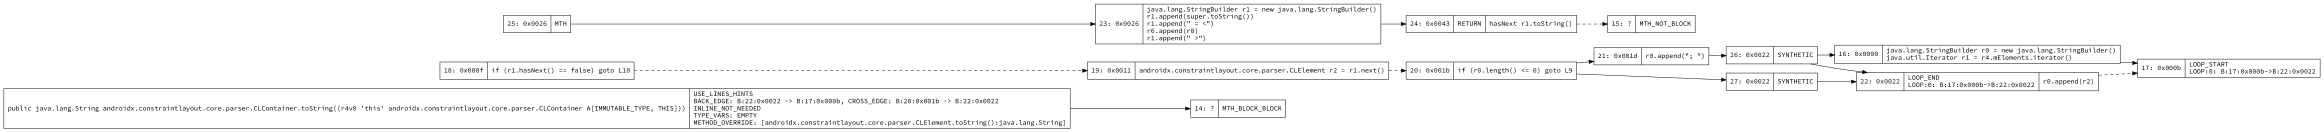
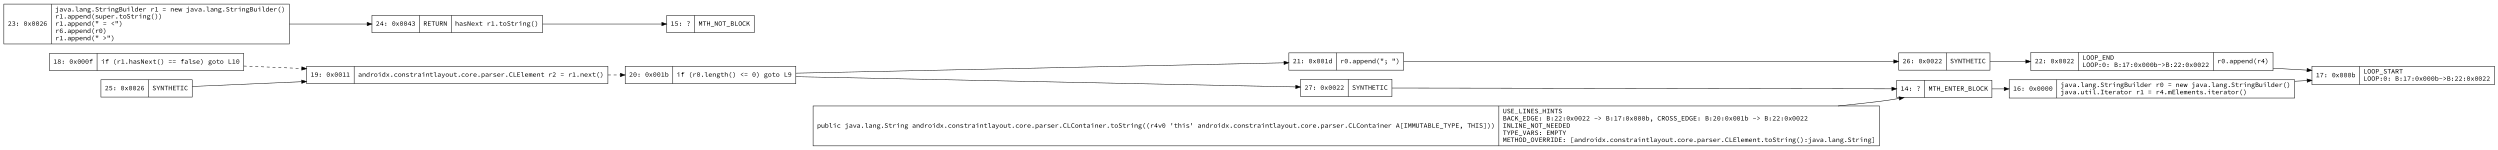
node "25: 0x0026": text "MTH" -> "SYNTHETIC"
edge "25: 0x0026" -> "23: 0x0026": now "25: 0x0026" -> "19: 0x0011"
edge "24: 0x0043" -> "15: ?": style dashed -> solid
edge "26: 0x0022" -> "16: 0x0000": now "14: ?" -> "16: 0x0000"
edge "22: 0x0022" -> "17: 0x000b": style dashed -> solid
node "22: 0x0022": text "r0.append(r2)" -> "r0.append(r4)"
edge "27: 0x0022" -> "22: 0x0022": now "27: 0x0022" -> "14: ?"
node "14: ?": text "MTH_BLOCK_BLOCK" -> "MTH_ENTER_BLOCK"
